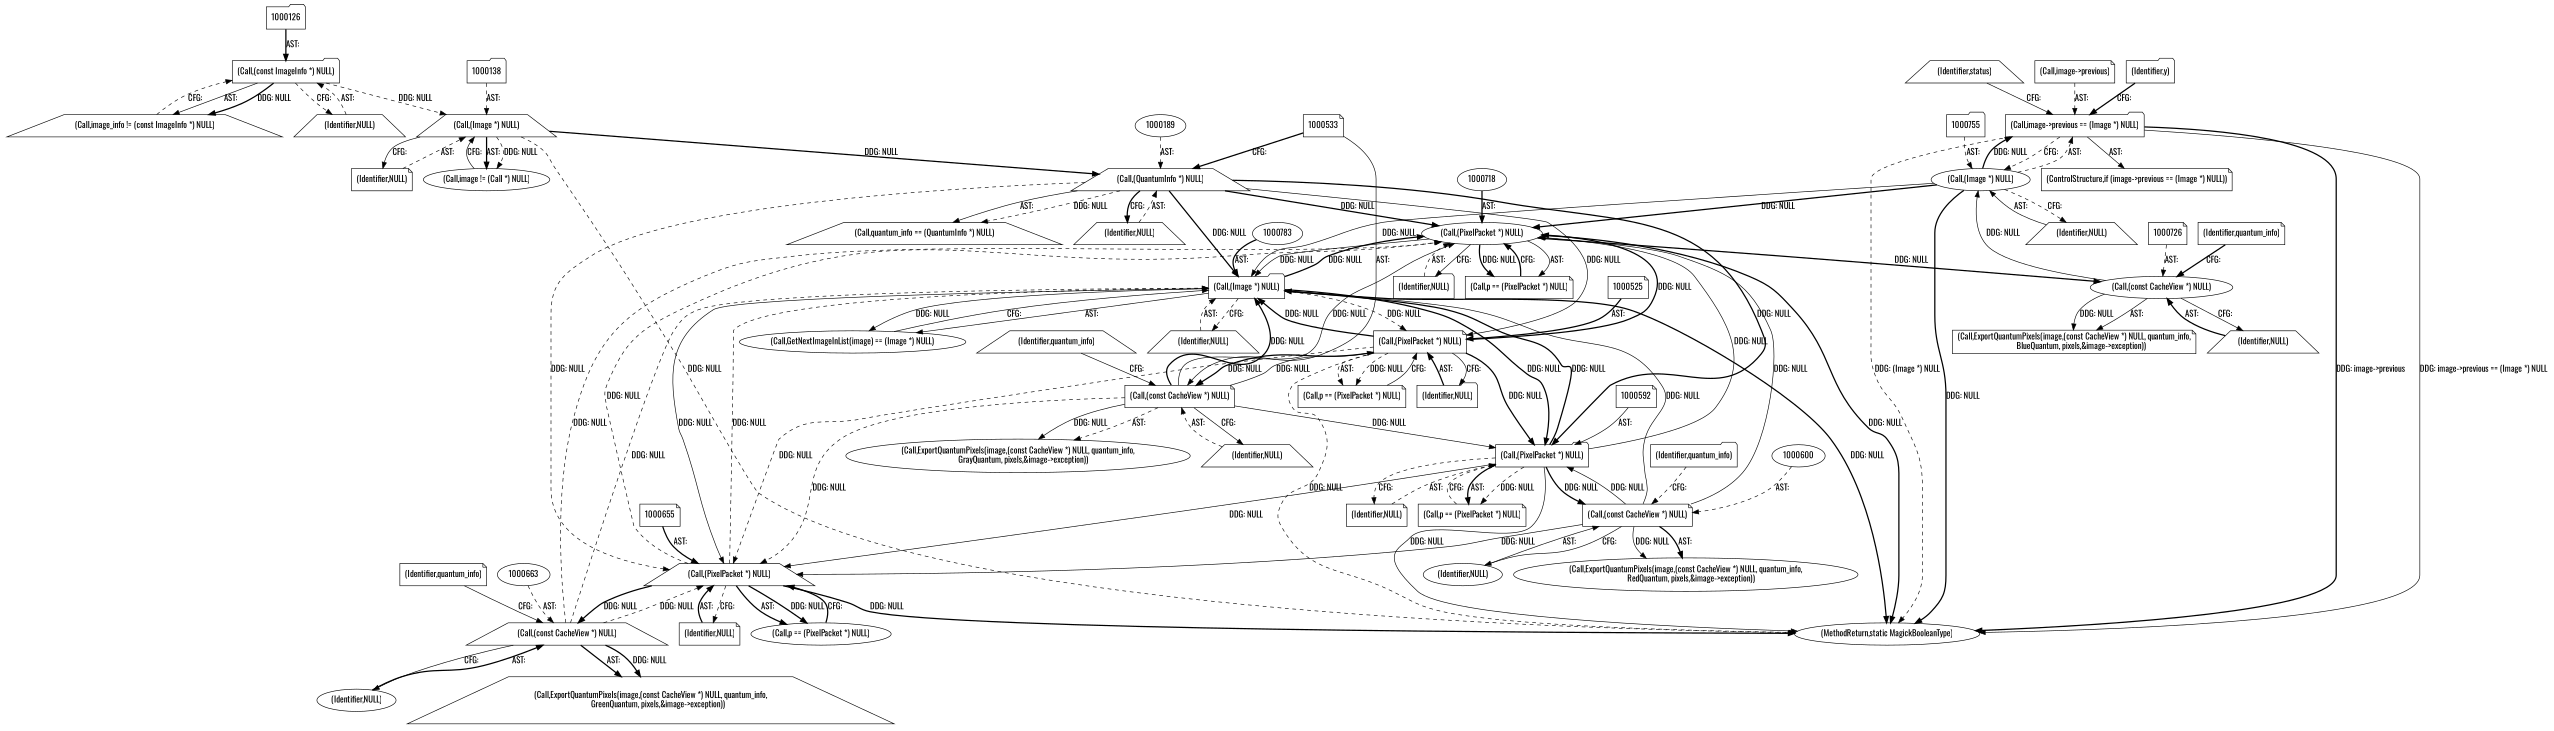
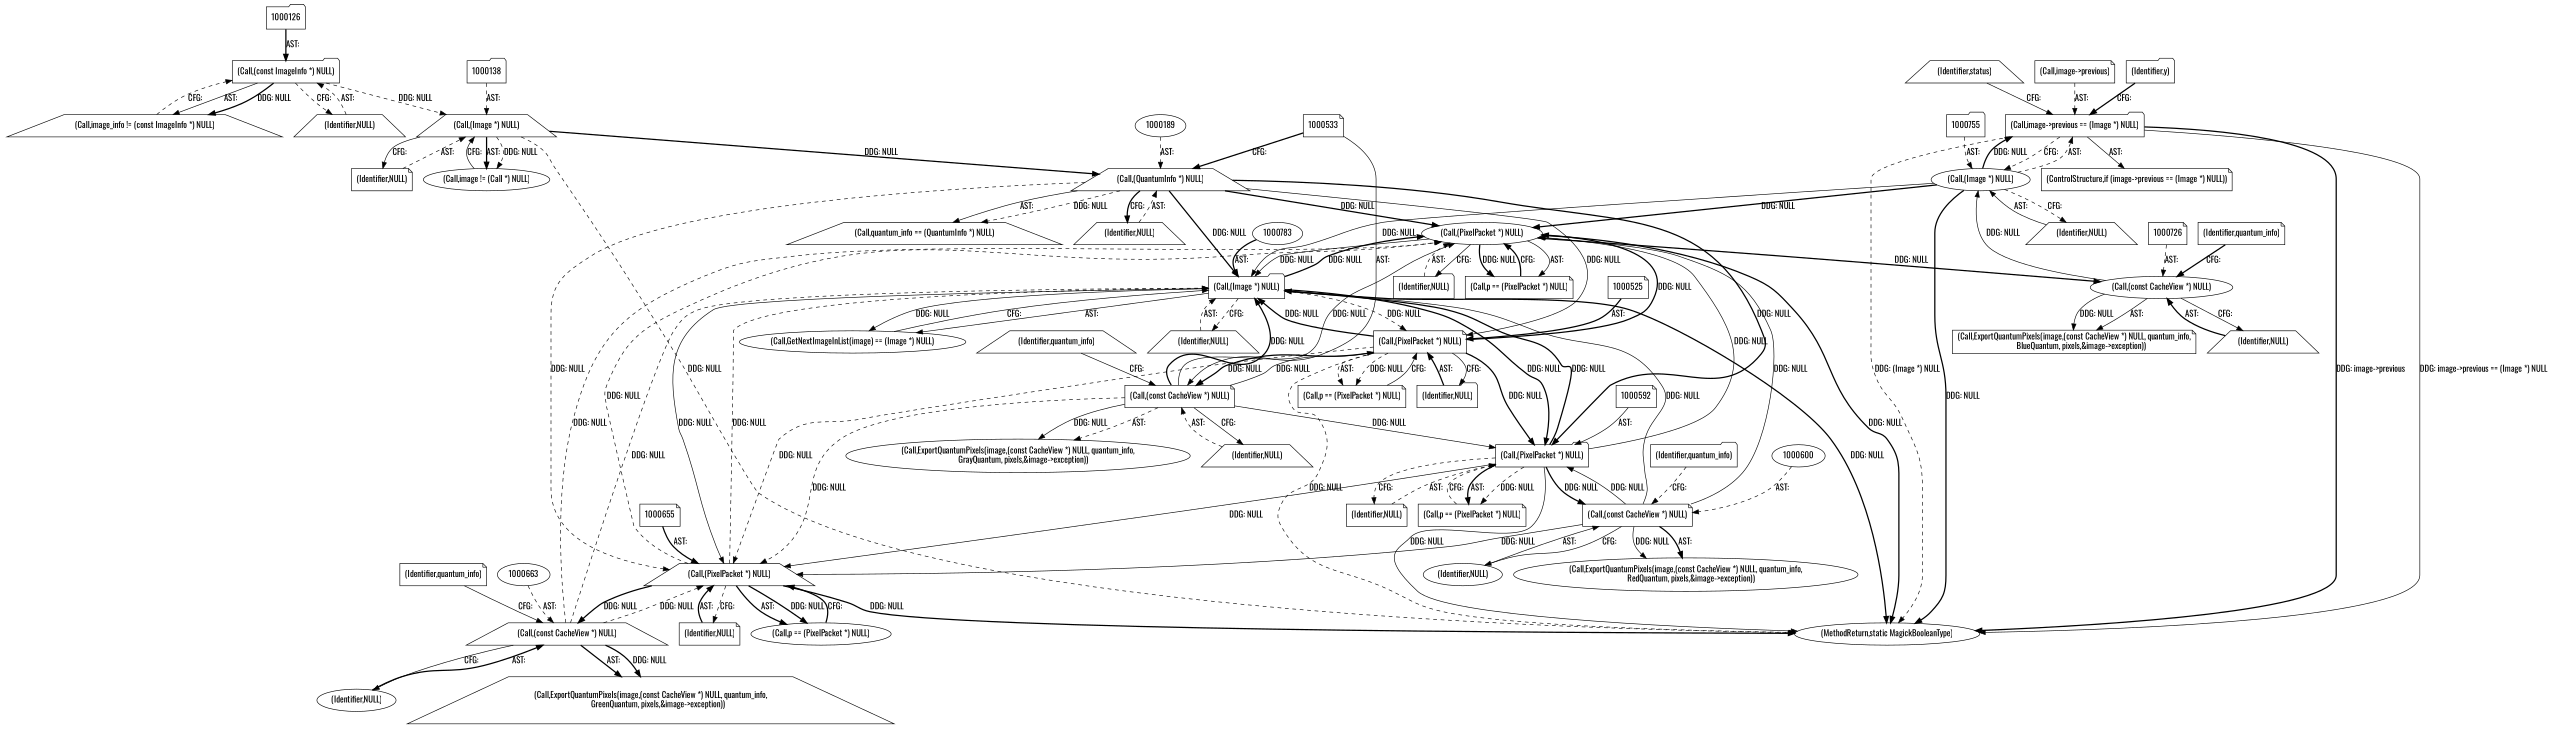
node "1000718": removed
